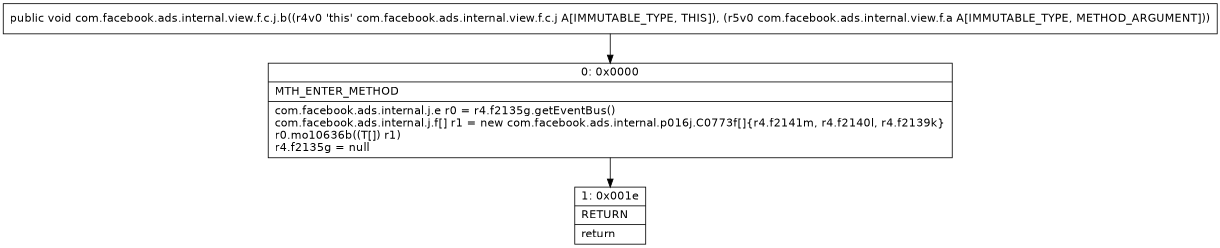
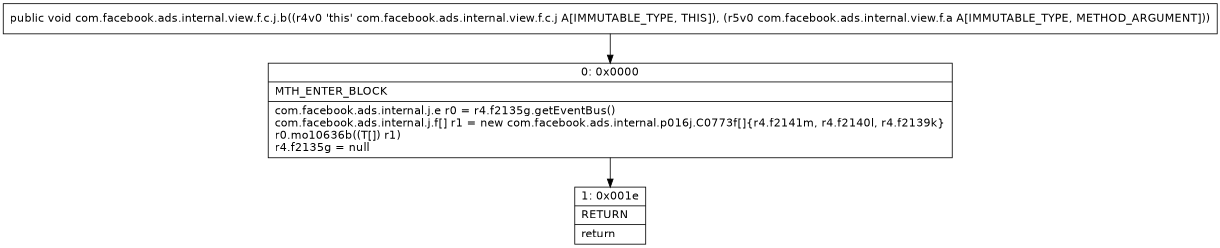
node "0: 0x0000": text "MTH_ENTER_METHOD" -> "MTH_ENTER_BLOCK"
